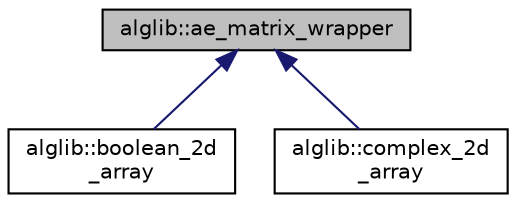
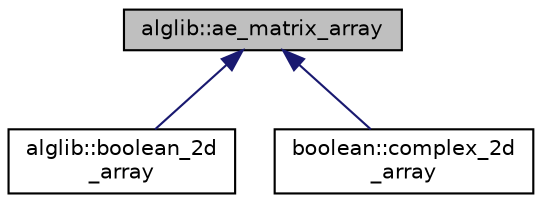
node "alglib::ae_matrix_wrapper": label "alglib::ae_matrix_wrapper" -> "alglib::ae_matrix_array"
node "alglib::complex_2d _array": label "alglib::complex_2d _array" -> "boolean::complex_2d _array"
